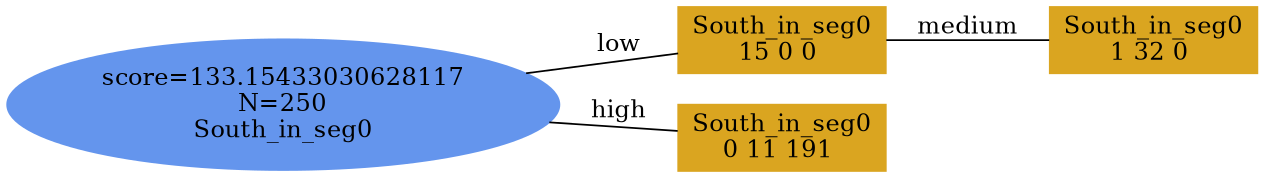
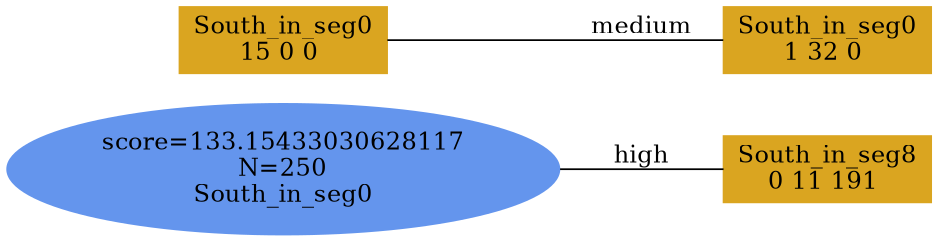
edge "South_in_seg0 15 0 0" -- "score=133.15433030628117 N=250 South_in_seg0": removed, label "low"
node "South_in_seg0 0 11 191": label "South_in_seg0 0 11 191" -> "South_in_seg8 0 11 191"
